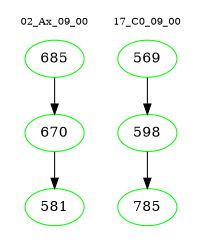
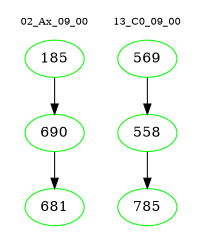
cluster "17_C0_09_00": label "17_C0_09_00" -> "13_C0_09_00"
node "685": label "685" -> "185"
node "670": label "670" -> "690"
node "598": label "598" -> "558"
node "581": label "581" -> "681"
